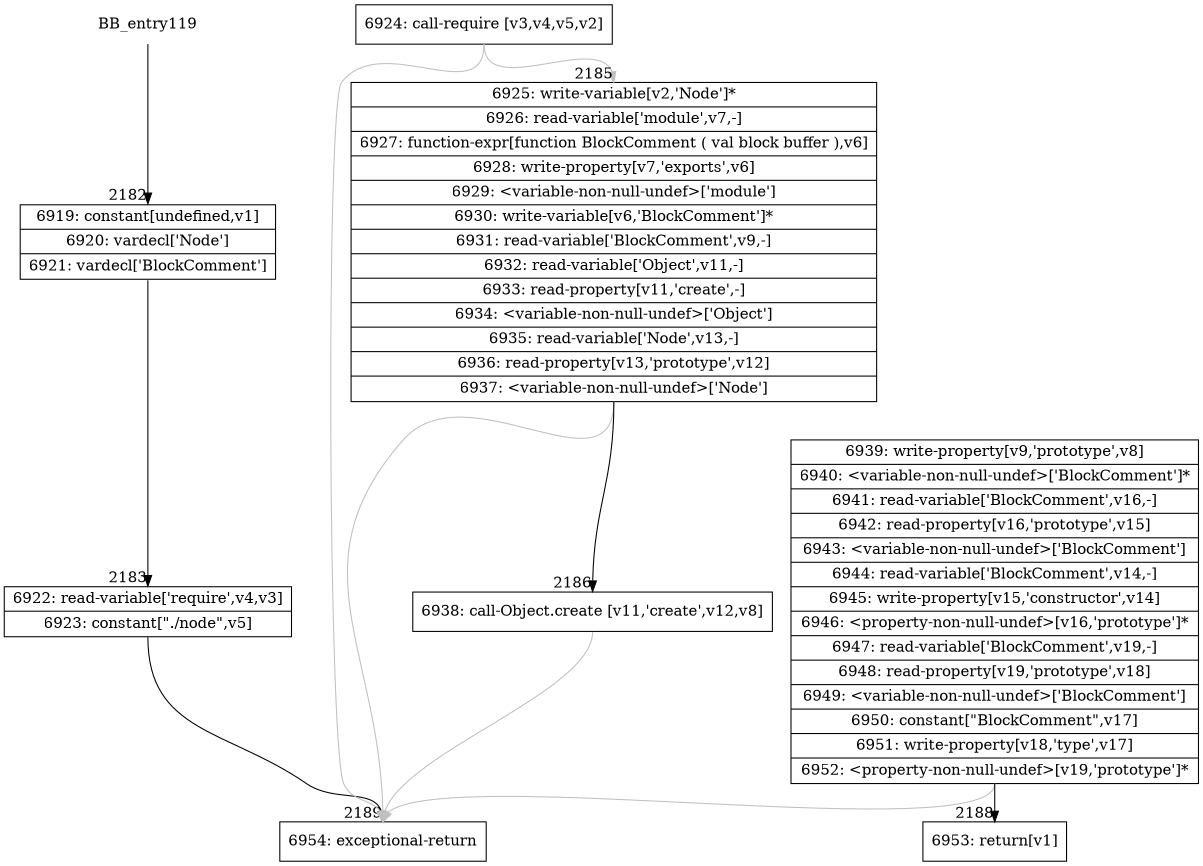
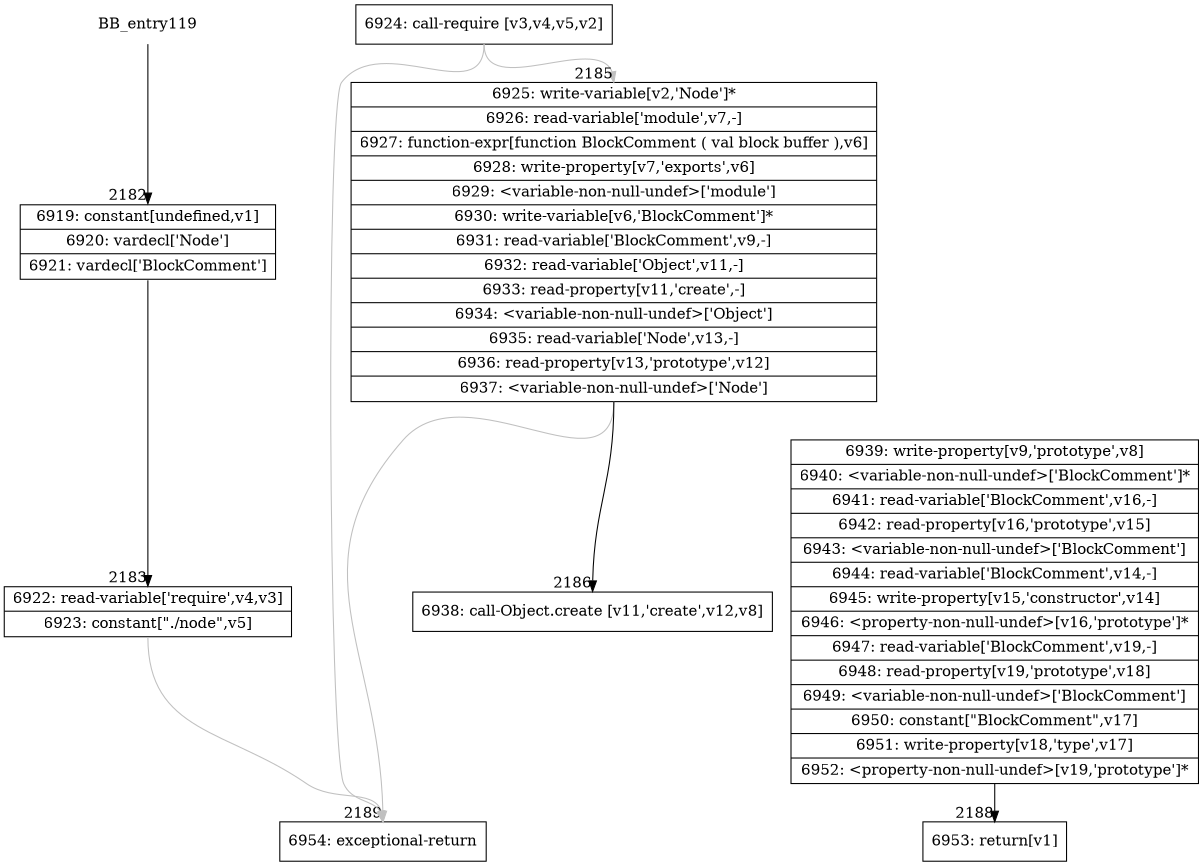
edge "6938: call-Object.create [v11,'create',v12,v8]" -> "6954: exceptional-return": removed
edge "6922: read-variable['require',v4,v3]" -> "6954: exceptional-return": color black -> gray
edge "6939: write-property[v9,'prototype',v8]" -> "6954: exceptional-return": removed
